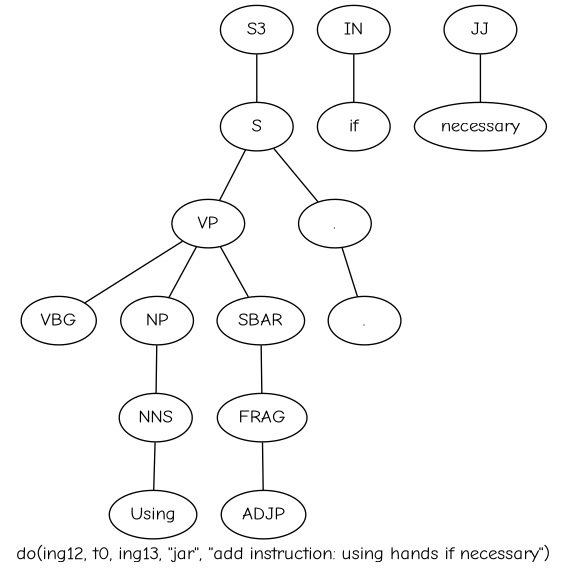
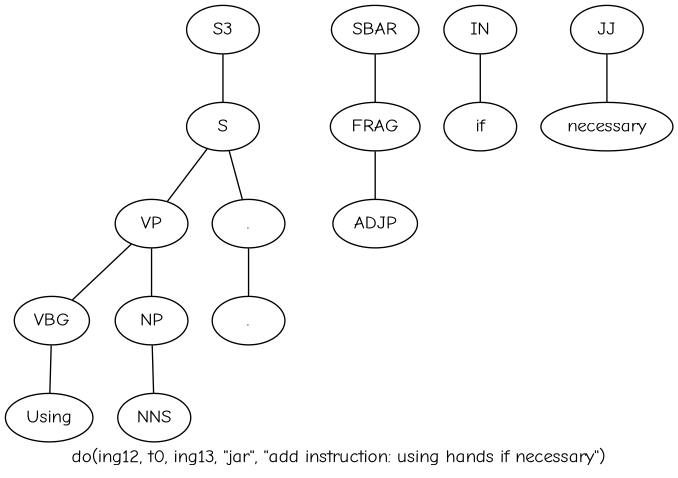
edge "VP" -- "SBAR": removed
edge "NNS" -- "Using": now "VBG" -- "Using"
